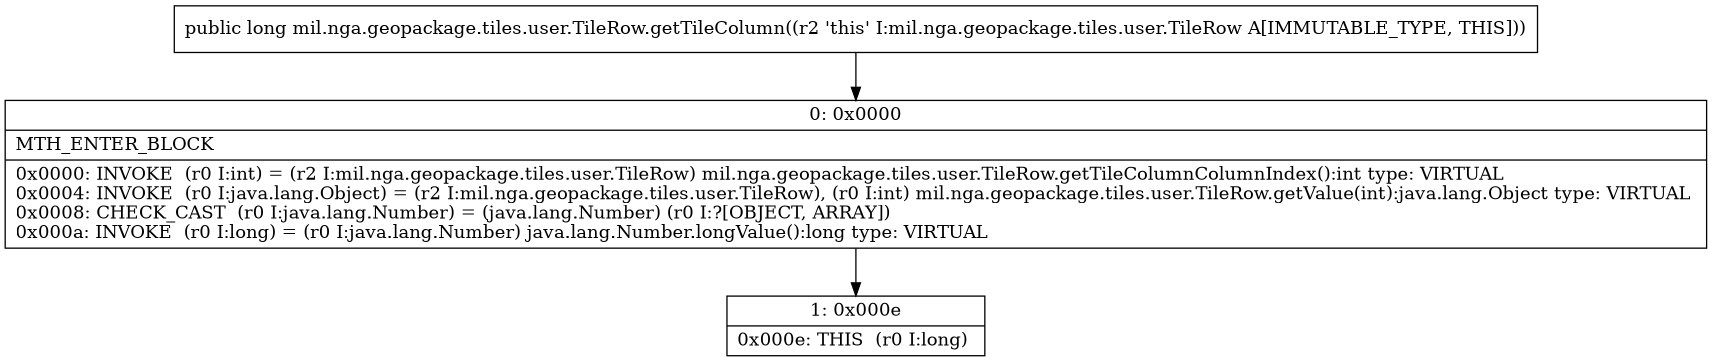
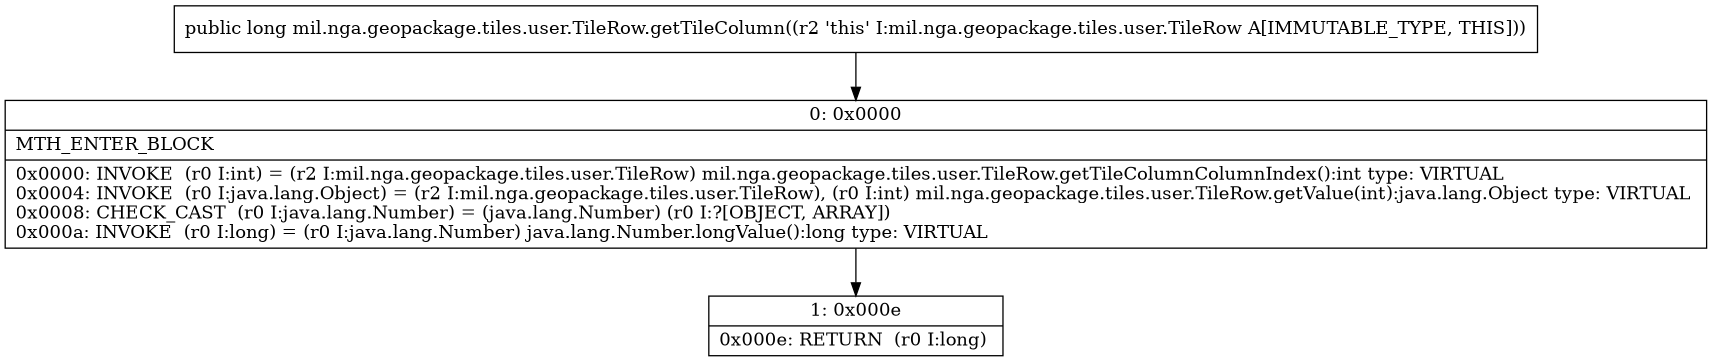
node "1: 0x000e": text "0x000e: THIS  (r0 I:long)" -> "0x000e: RETURN  (r0 I:long)"
